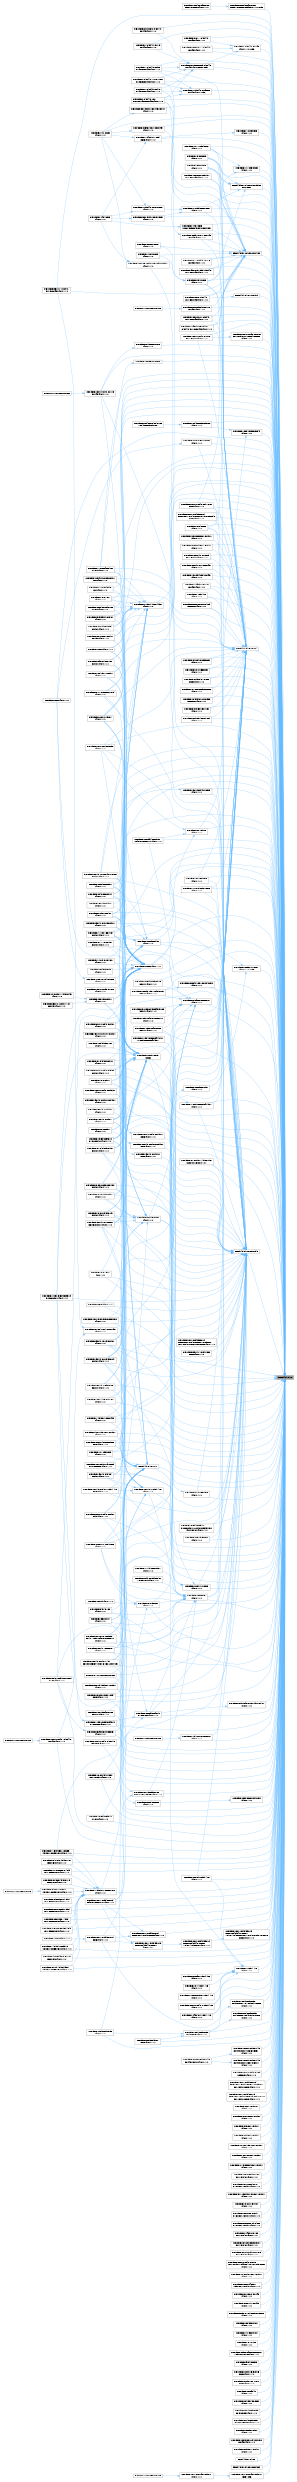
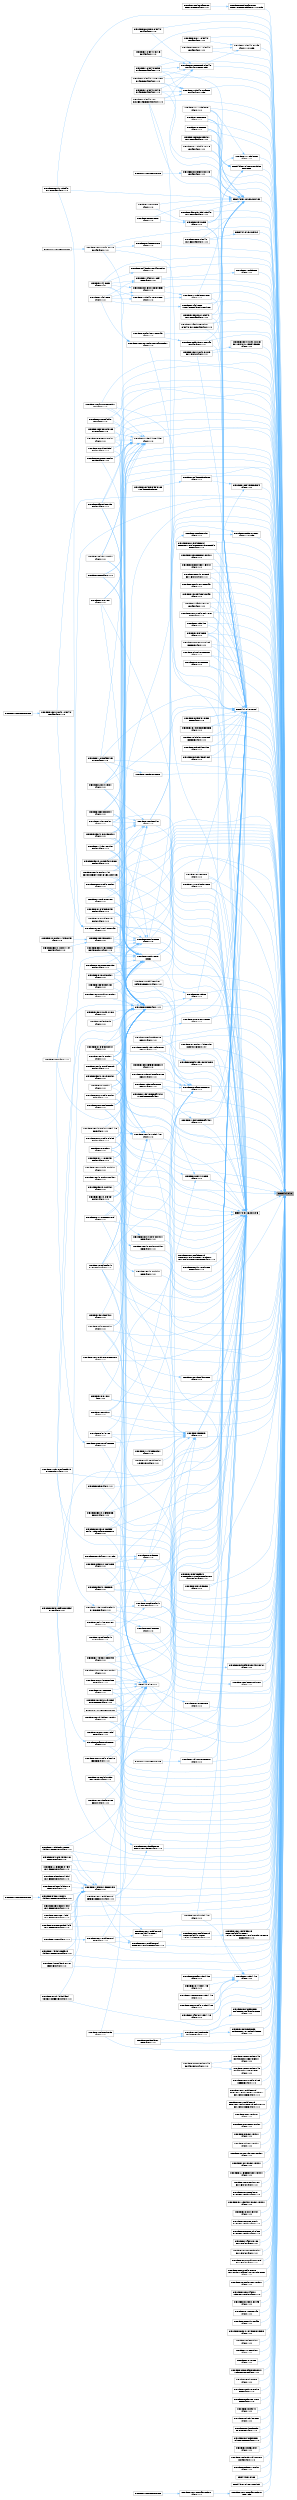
edge "ore::data::InfJyData ::fromXML" -> "ore::data::DefaultCurveConfig ::fromXML": now "ore::data::InfJyData ::fromXML" -> "ore::data::ReversionParameter ::fromXML"
node "ore::data::Bond::fromXML": label "ore::data::Bond::fromXML" -> "ore::data::Bond::fromXMLNode"
node "ore::data::FXSpotConfig ::fromXML": added
